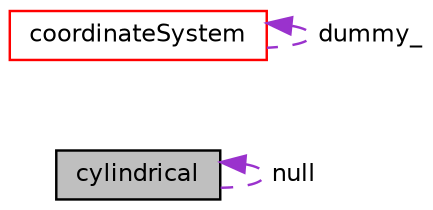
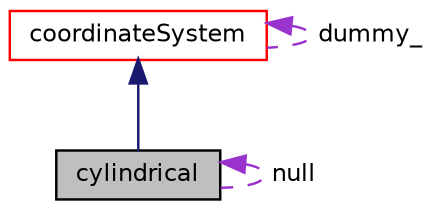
edge "cylindrical" -> "coordinateSystem": added
